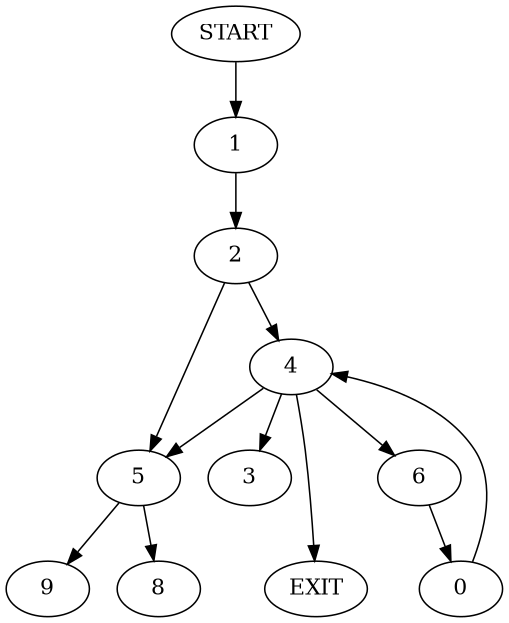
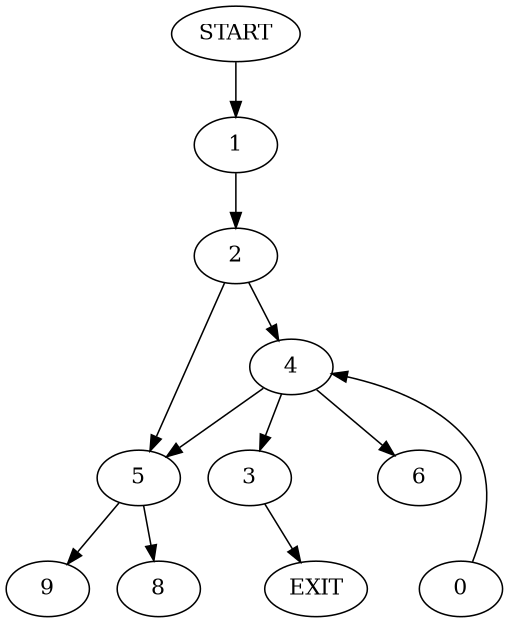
edge "4" -> "EXIT": now "3" -> "EXIT"
edge "6" -> "0": removed
